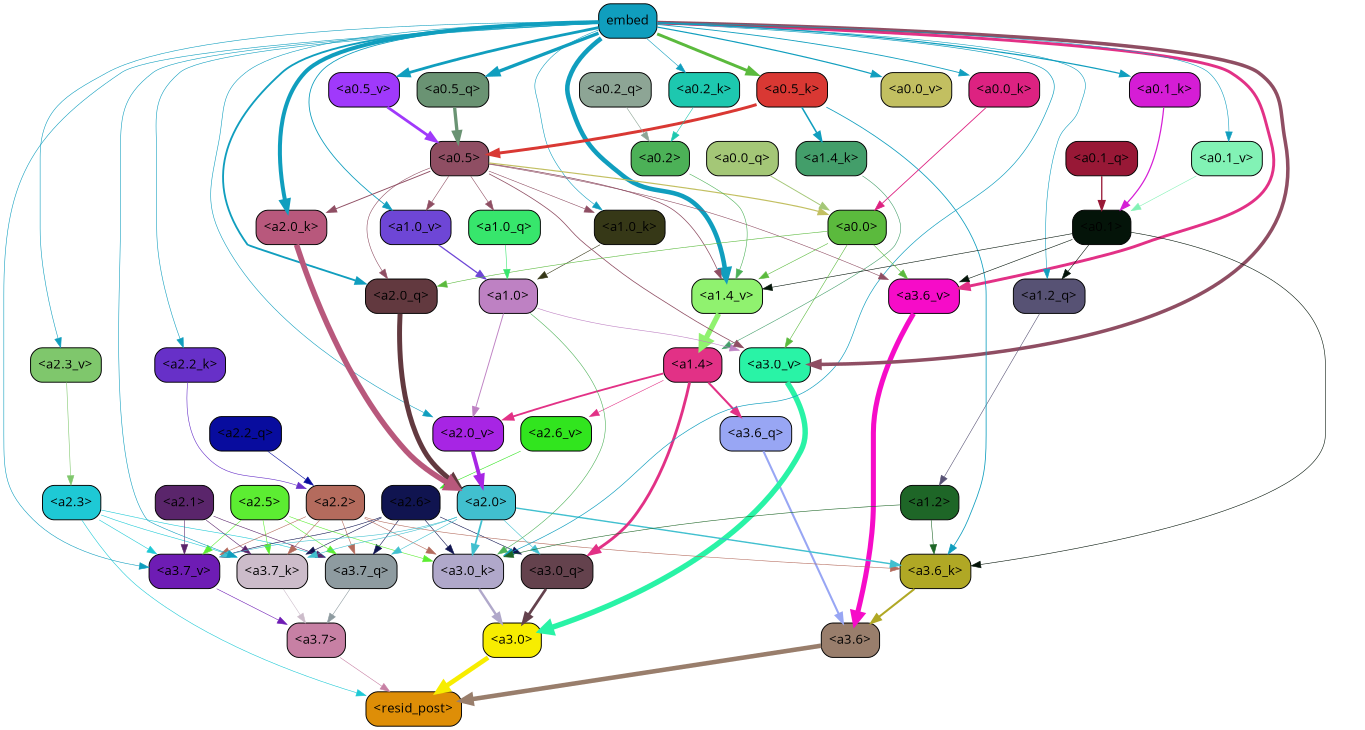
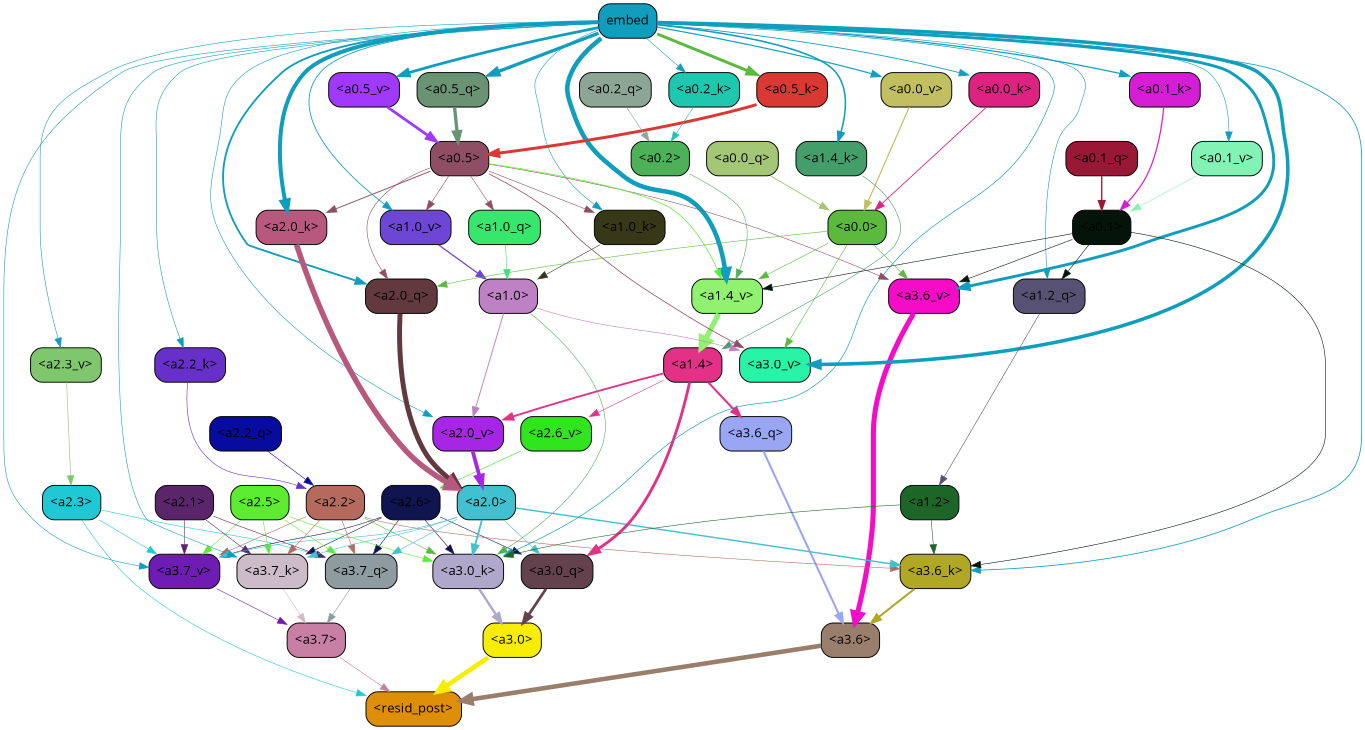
edge "embed" -> "<a3.6_v>": color #e23186 -> #109ebe
edge "embed" -> "<a3.0_v>": color #8f4e63 -> #109ebe
edge "<a0.5_k>" -> "<a1.4_k>": now "embed" -> "<a1.4_k>"
edge "<a0.5>" -> "<a0.0>": now "<a0.0_v>" -> "<a0.0>"
edge "<a0.5>" -> "<a1.4_v>": color #8f4e63 -> #5ced32
edge "<a0.5_k>" -> "<a3.6_k>": now "embed" -> "<a3.6_k>"
edge "<a2.3>" -> "<a3.7_k>": removed
edge "<a2.2>" -> "<a3.0_k>": color #b46b5d -> #5bba3d
edge "<a3.0_v>" -> "<a3.0>": removed
